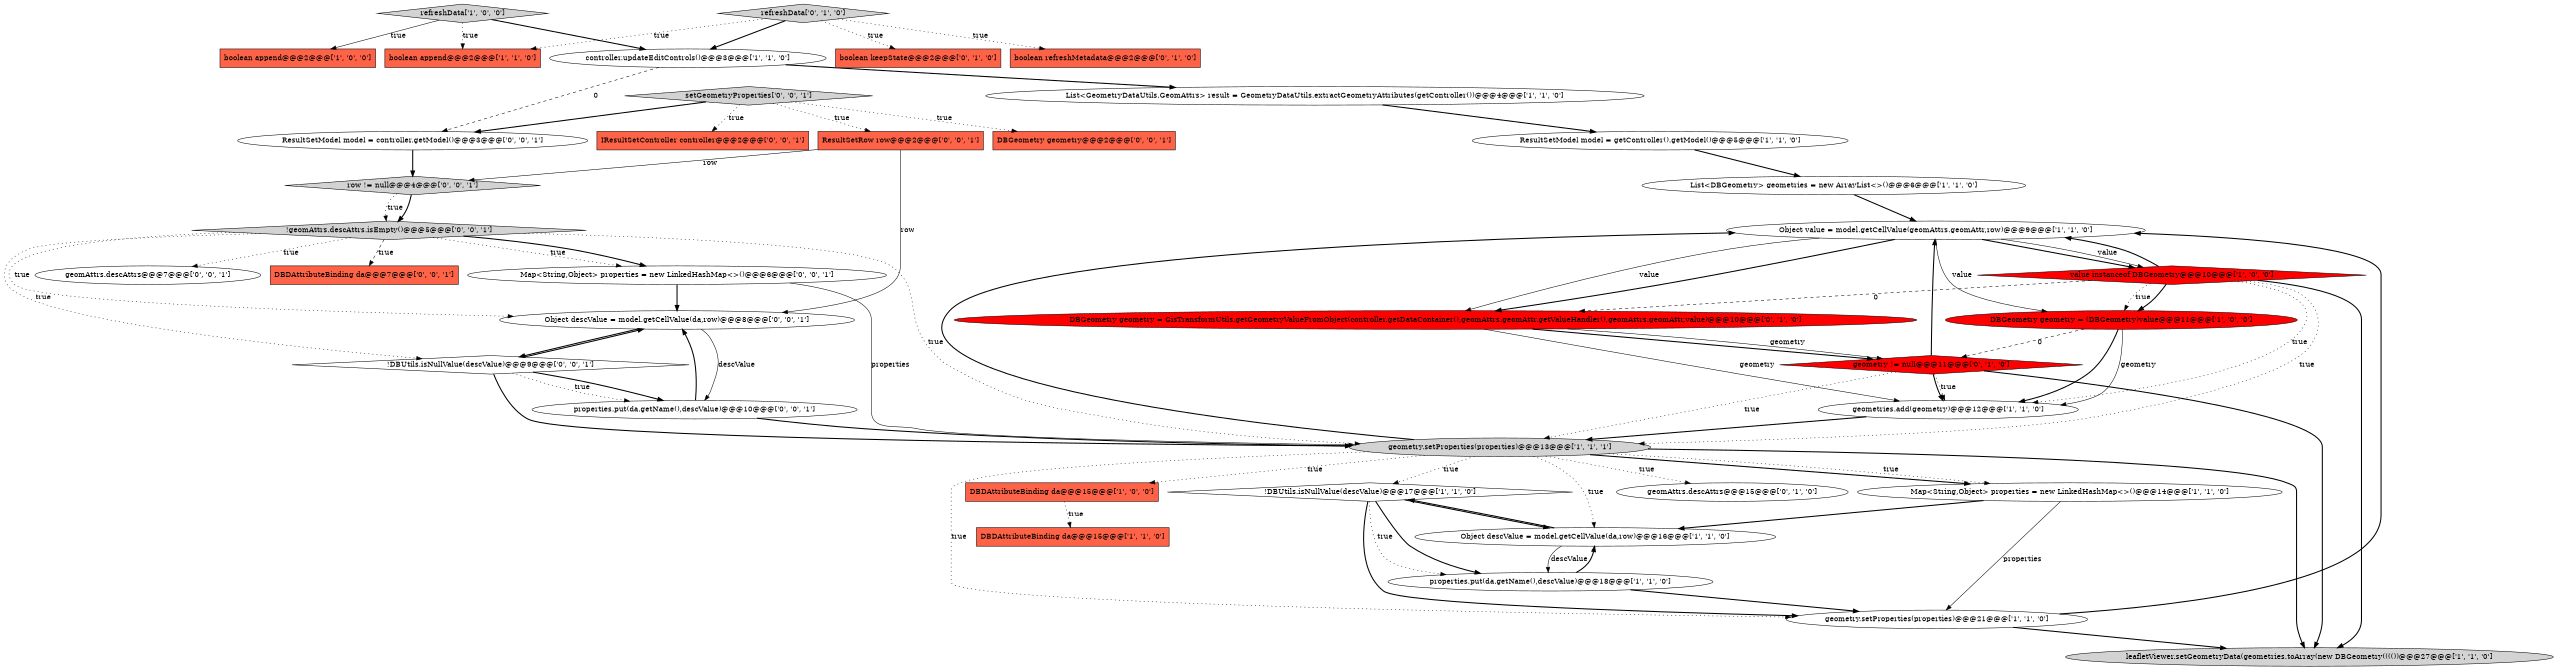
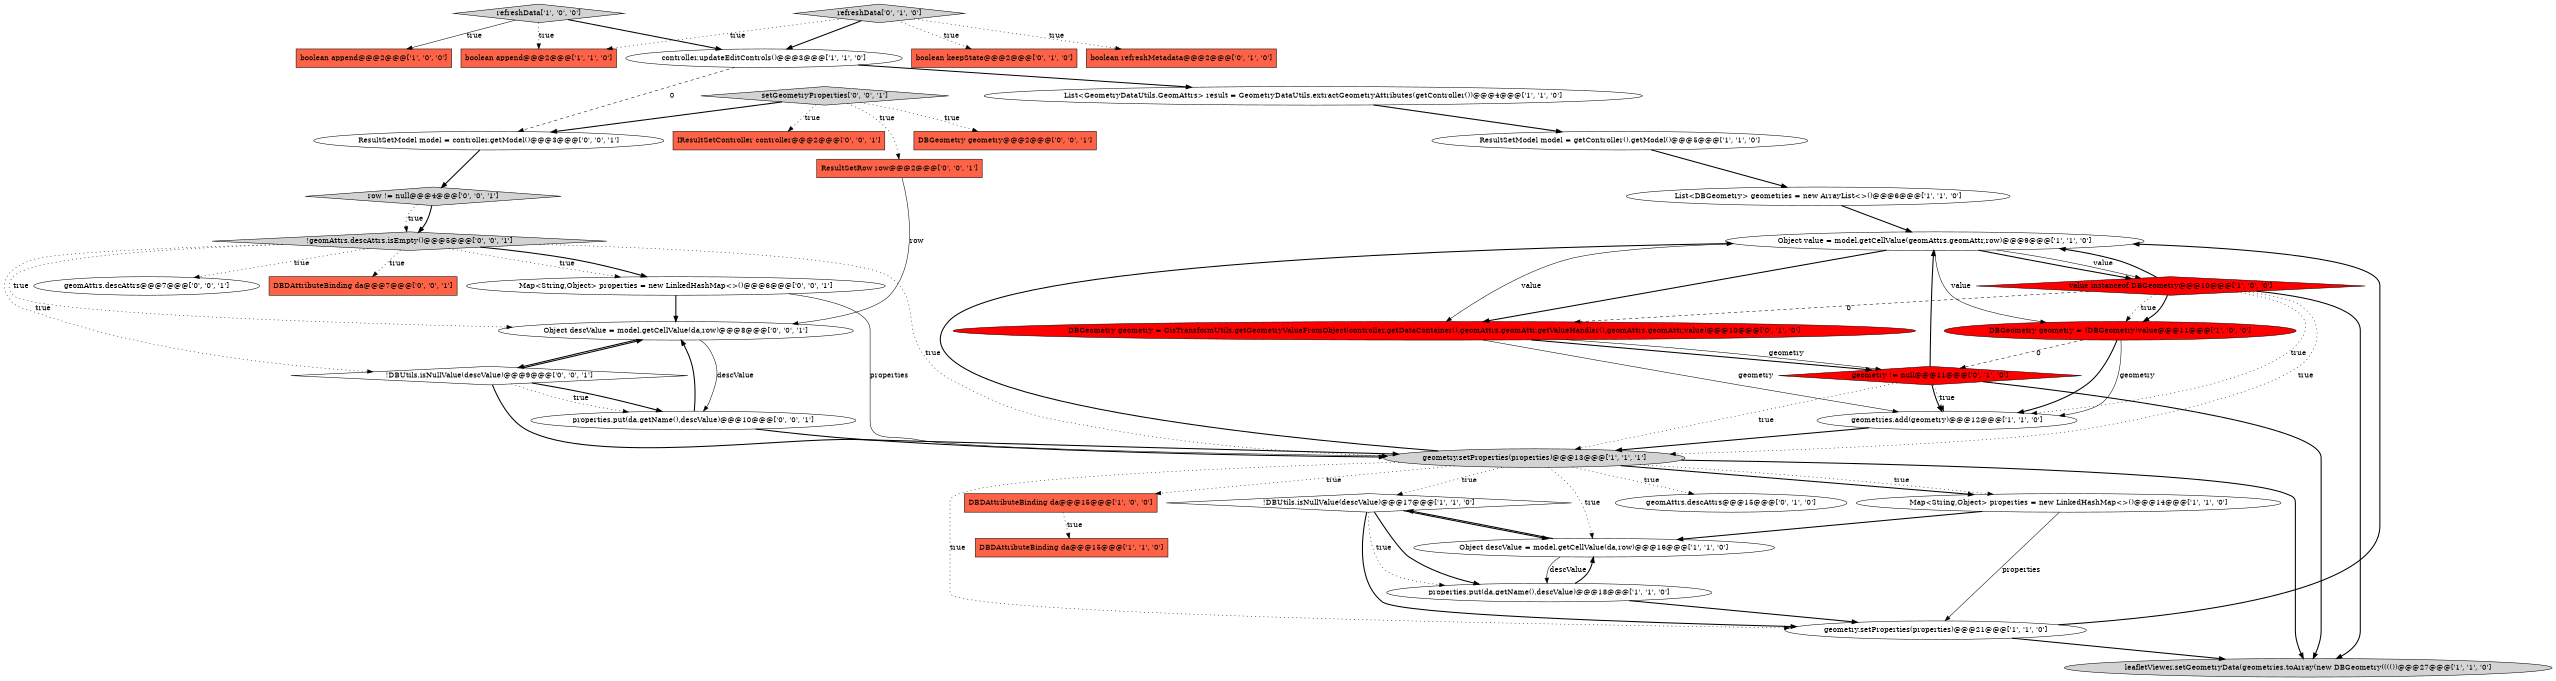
edge "ResultSetRow row@@@2@@@['0', '0', '1']" -> "row != null@@@4@@@['0', '0', '1']": removed, label "row"
edge "!geomAttrs.descAttrs.isEmpty()@@@5@@@['0', '0', '1']" -> "DBDAttributeBinding da@@@7@@@['0', '0', '1']": style dashed -> dotted
